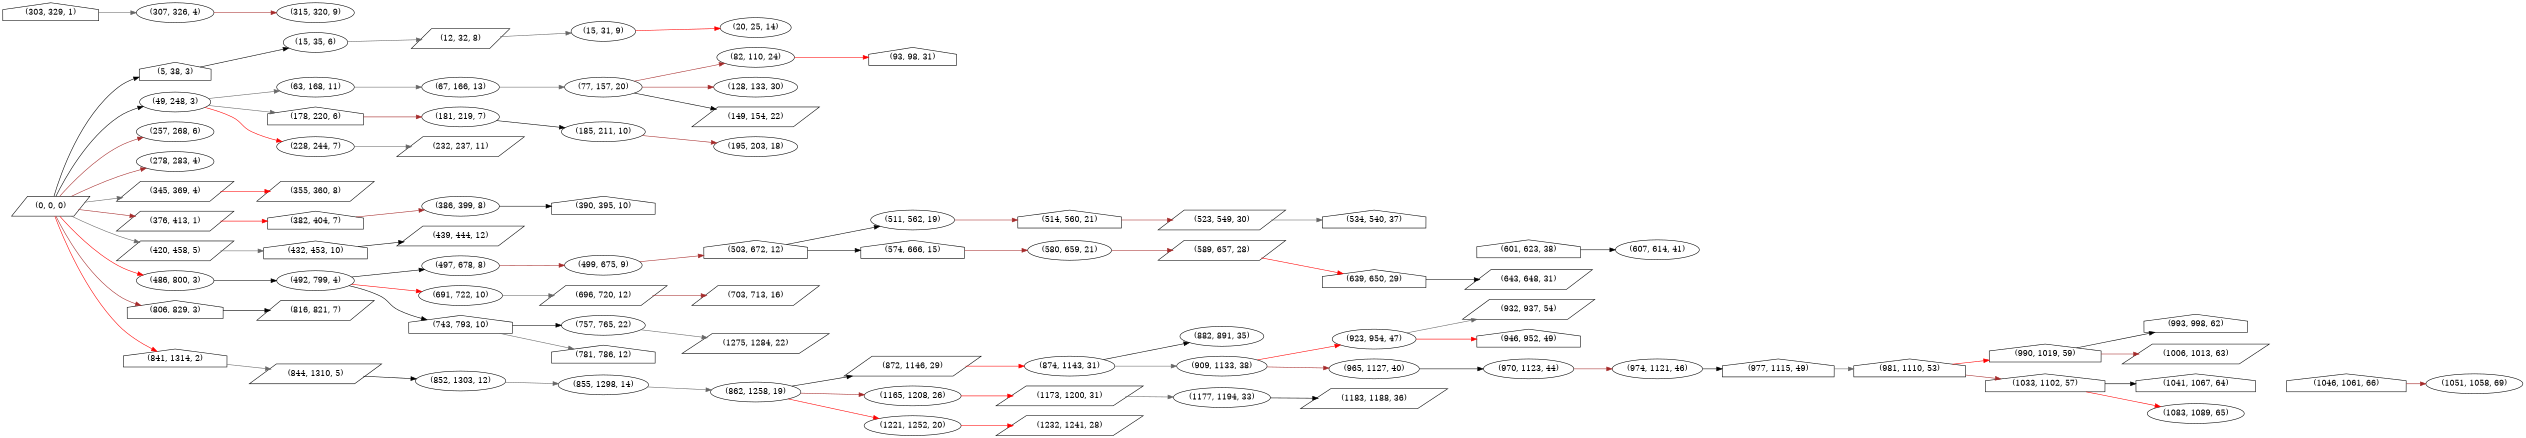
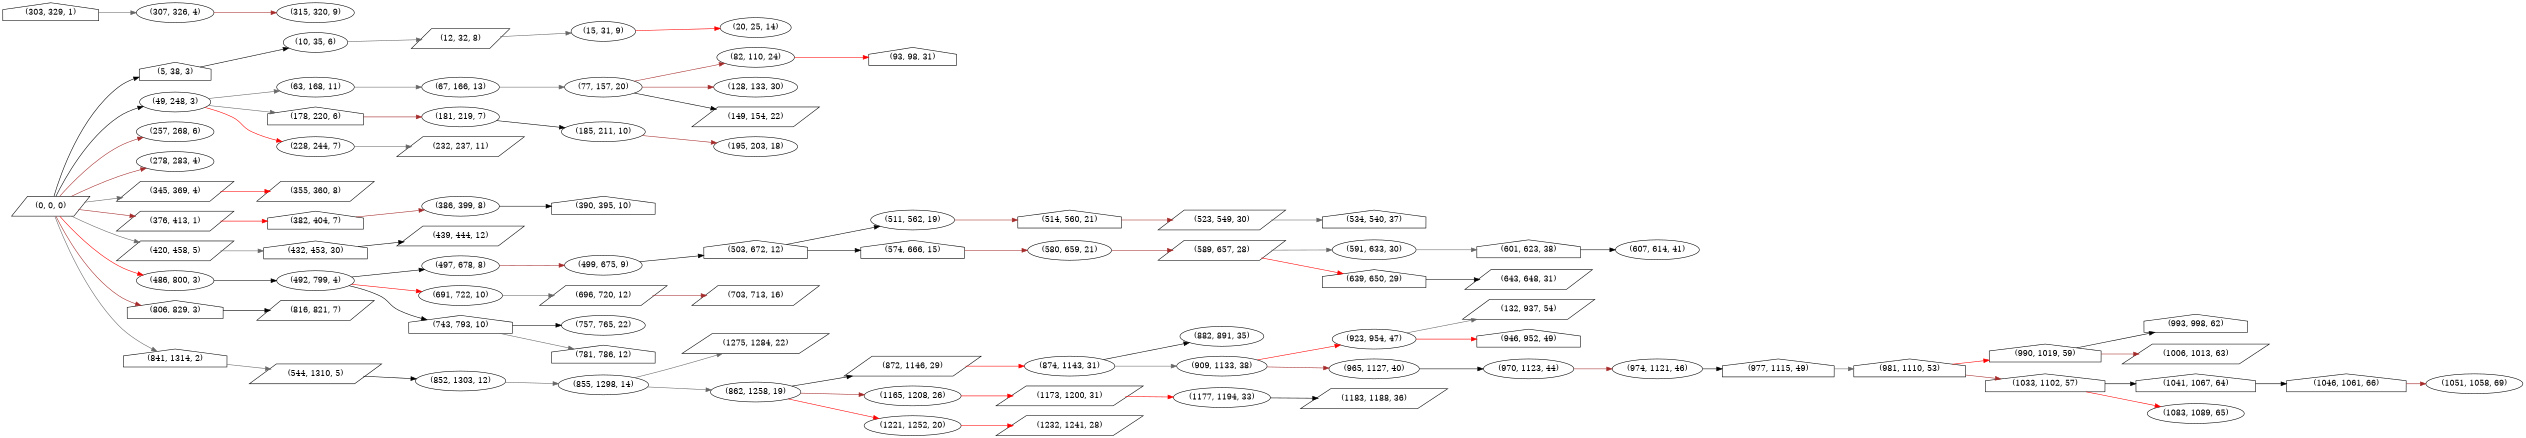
node "(15, 35, 6)": label "(15, 35, 6)" -> "(10, 35, 6)"
node "(591, 633, 30)": added
node "(432, 453, 10)": label "(432, 453, 10)" -> "(432, 453, 30)"
edge "(499, 675, 9)" -> "(503, 672, 12)": color brown -> black
edge "(0, 0, 0)" -> "(841, 1314, 2)": color red -> gray40
node "(932, 937, 54)": label "(932, 937, 54)" -> "(132, 937, 54)"
edge "(757, 765, 22)" -> "(1275, 1284, 22)": now "(855, 1298, 14)" -> "(1275, 1284, 22)"
node "(844, 1310, 5)": label "(844, 1310, 5)" -> "(544, 1310, 5)"
edge "(1041, 1067, 64)" -> "(1046, 1061, 66)": added
edge "(1173, 1200, 31)" -> "(1177, 1194, 33)": color gray40 -> red
